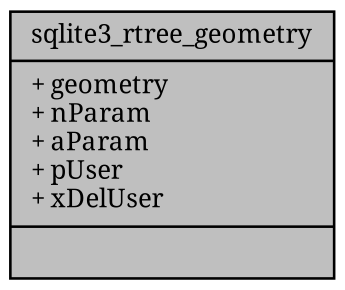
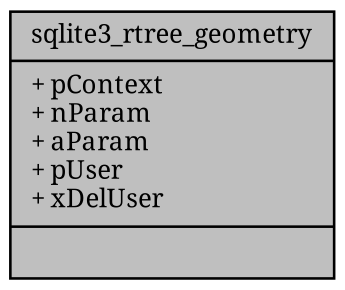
node "sqlite3_rtree_geometry": text "+ geometry" -> "+ pContext"
